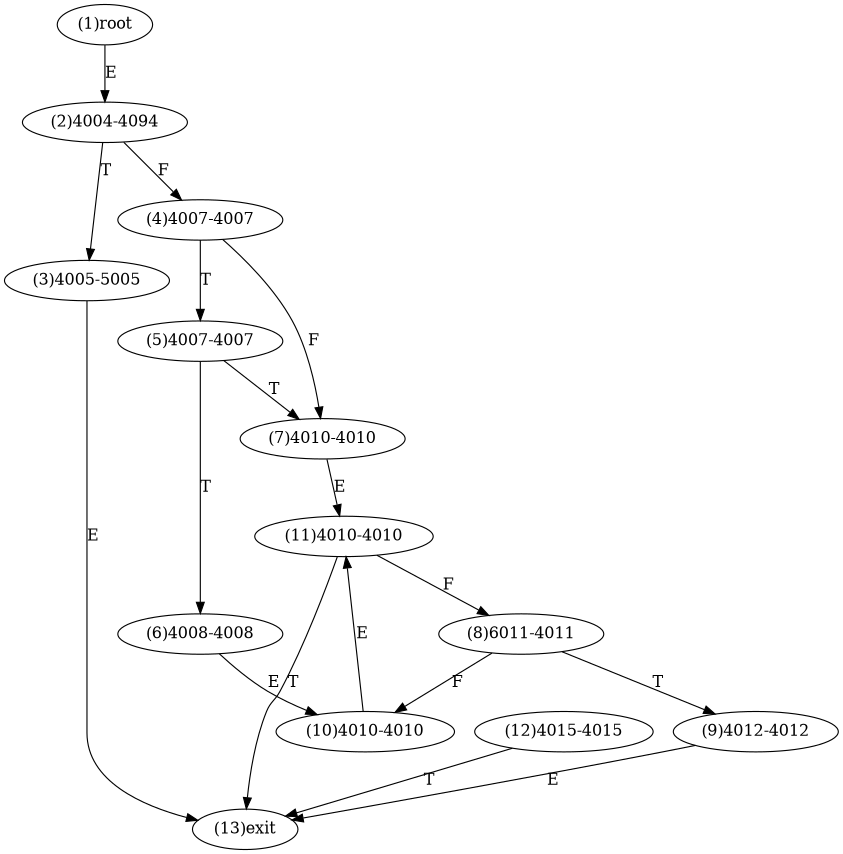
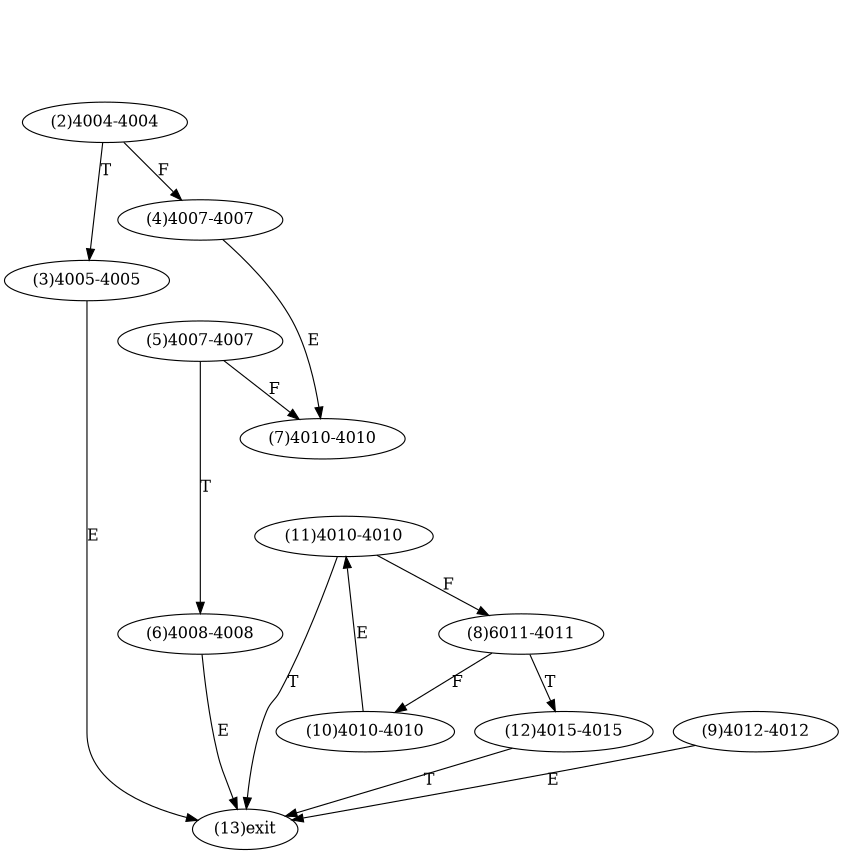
node "(1)root": removed
node "(2)4004-4094": label "(2)4004-4094" -> "(2)4004-4004"
edge "(4)4007-4007" -> "(5)4007-4007": removed, label "T"
node "(3)4005-5005": label "(3)4005-5005" -> "(3)4005-4005"
edge "(4)4007-4007" -> "(7)4010-4010": label "F" -> "E"
edge "(5)4007-4007" -> "(7)4010-4010": label "T" -> "F"
edge "(7)4010-4010" -> "(11)4010-4010": removed, label "E"
edge "(8)6011-4011" -> "(9)4012-4012": now "(8)6011-4011" -> "(12)4015-4015"
edge "(6)4008-4008" -> "(10)4010-4010": now "(6)4008-4008" -> "(13)exit"
